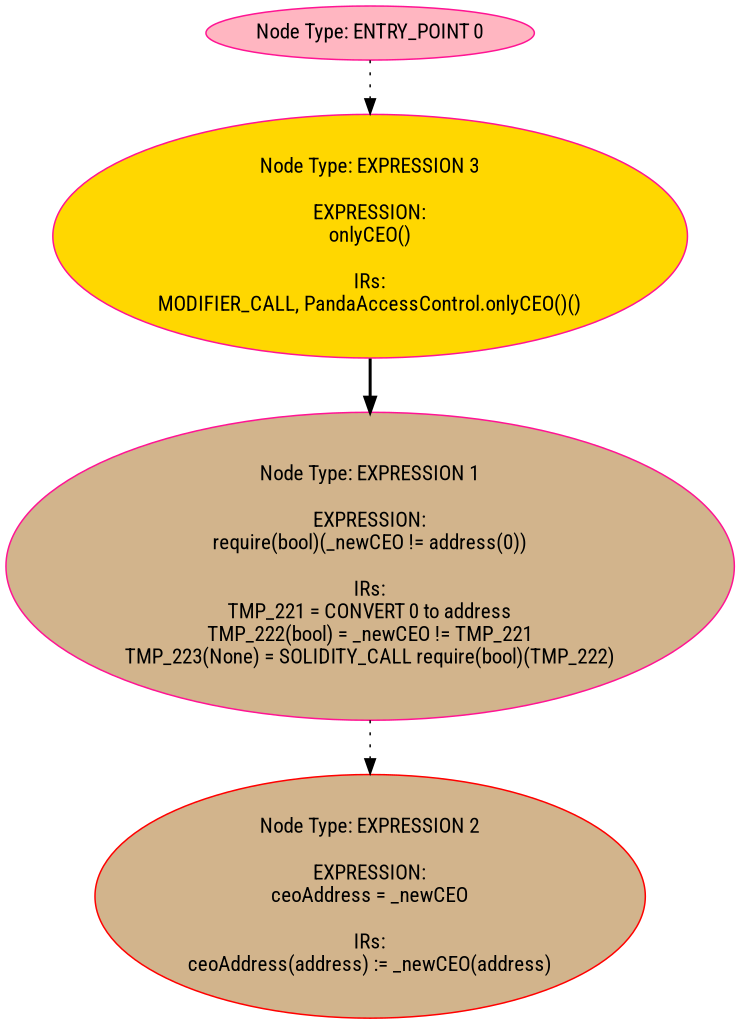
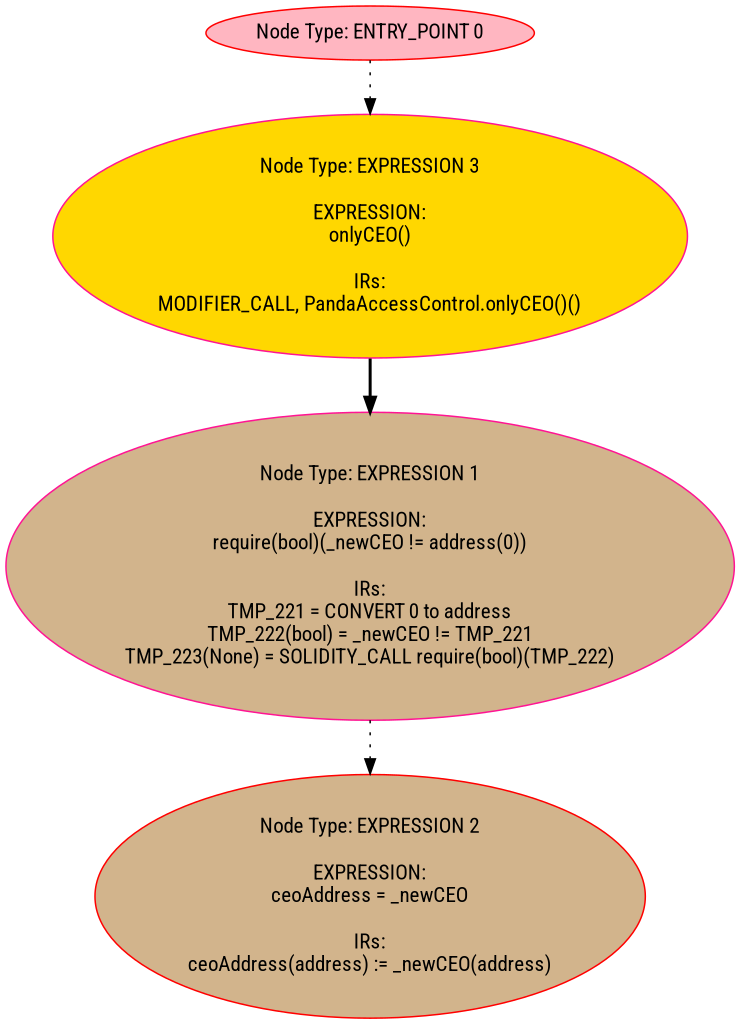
node "Node Type: ENTRY_POINT 0": color deeppink -> red
